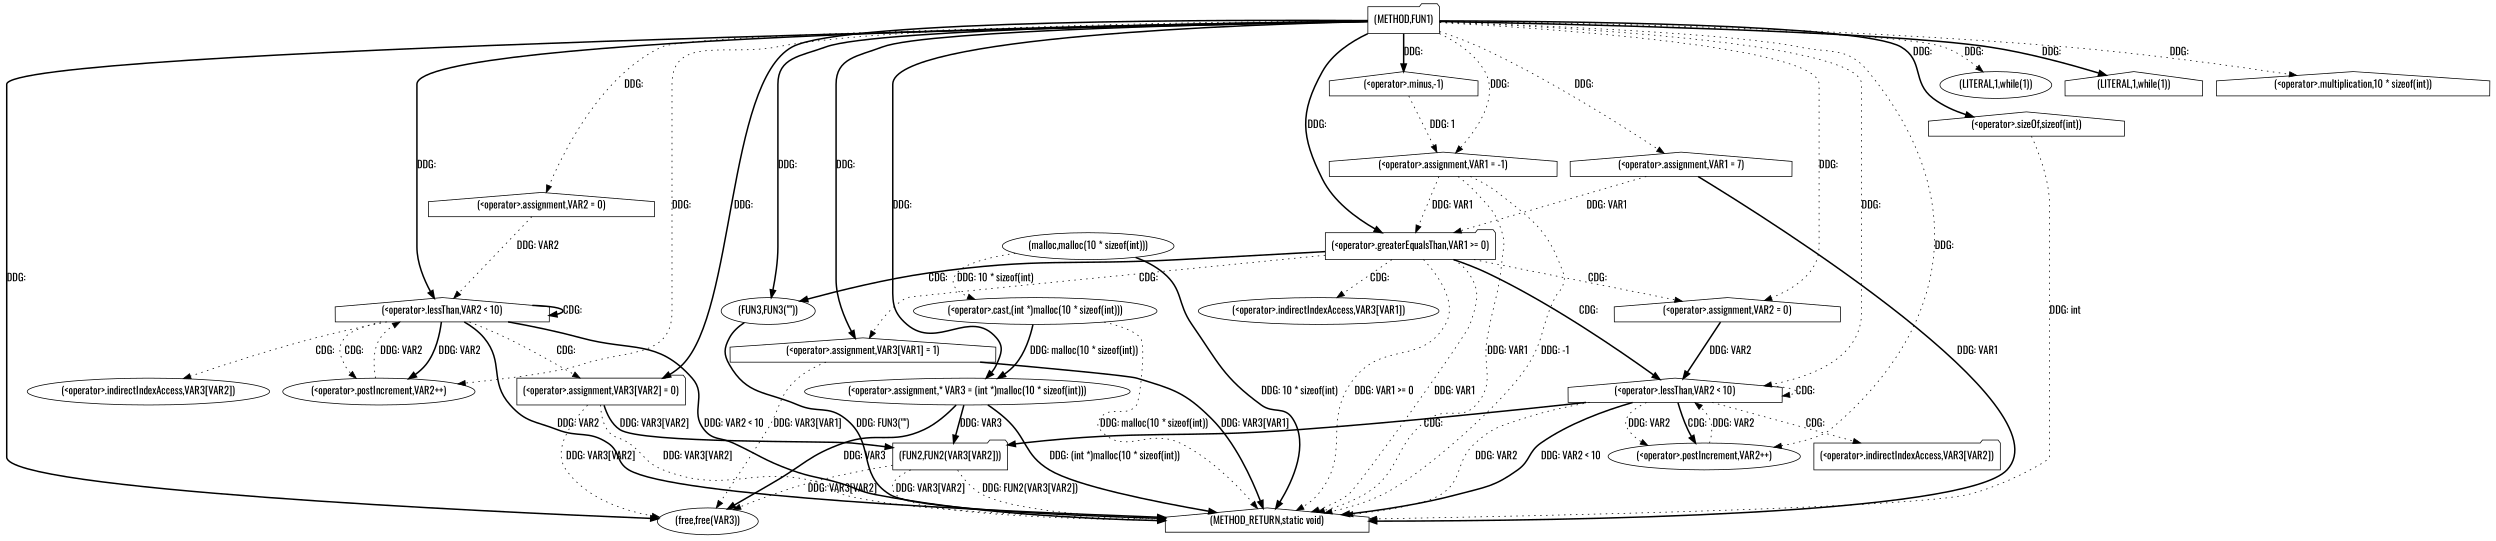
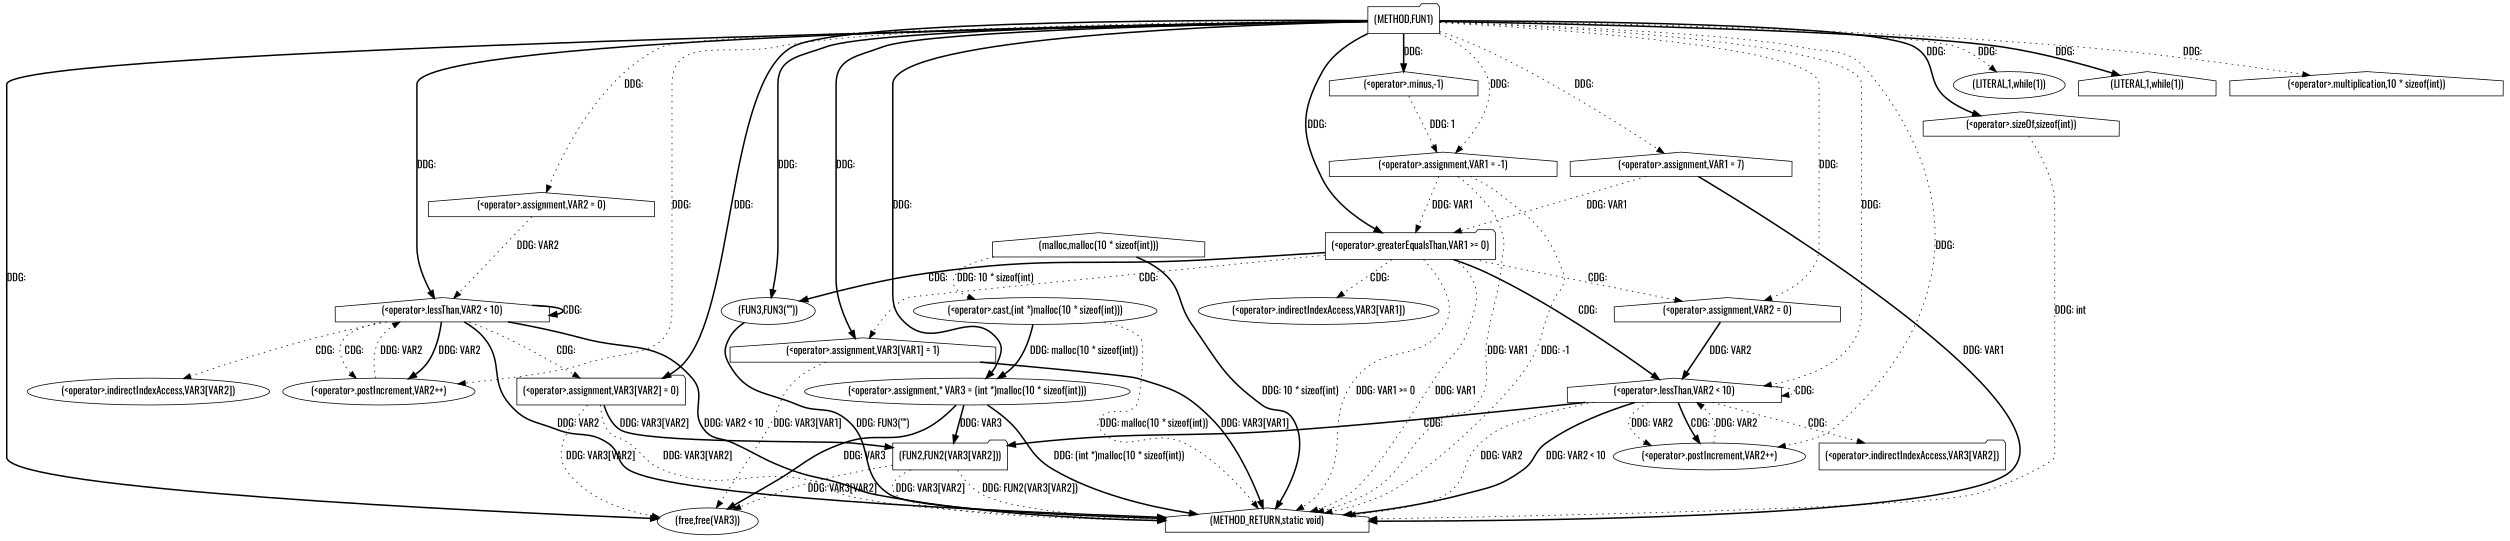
node "(malloc,malloc(10 * sizeof(int)))": shape ellipse -> house
